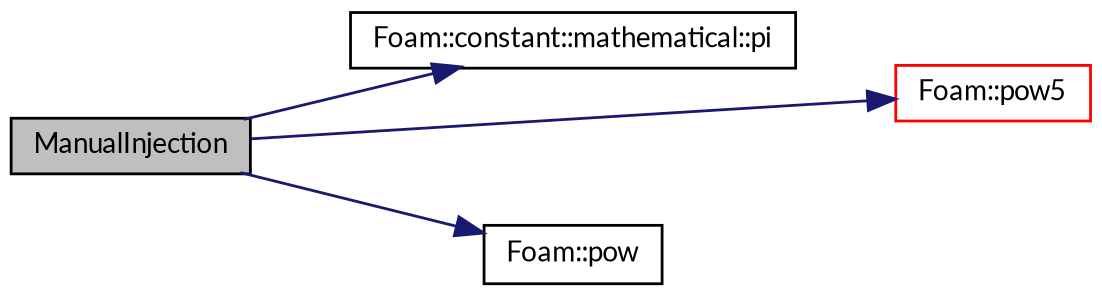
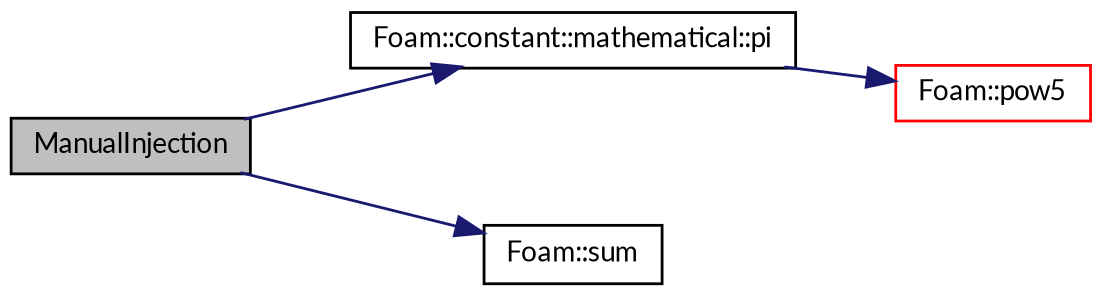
edge "ManualInjection" -> "Foam::pow5": now "Foam::constant::mathematical::pi" -> "Foam::pow5"
node "Foam::pow": label "Foam::pow" -> "Foam::sum"
